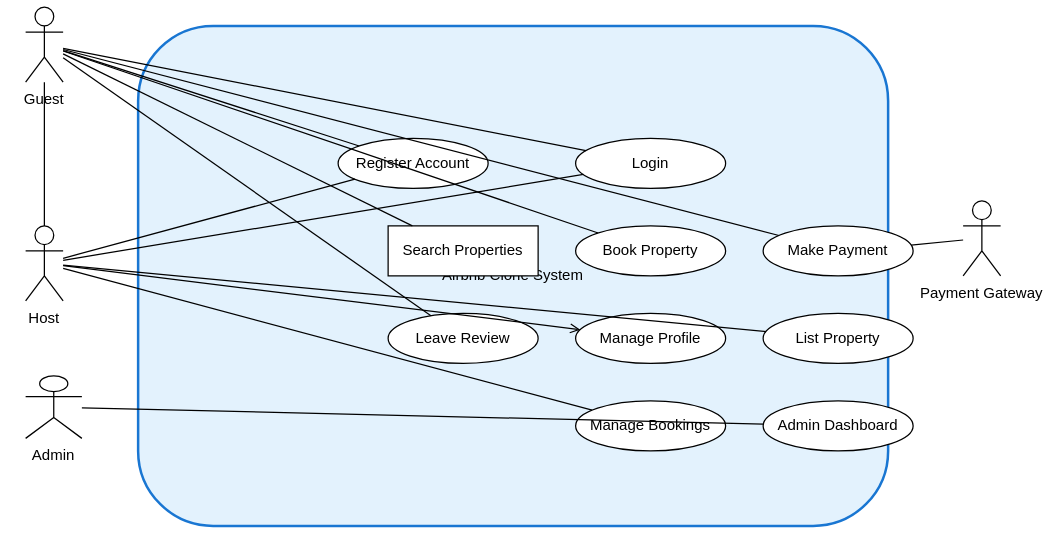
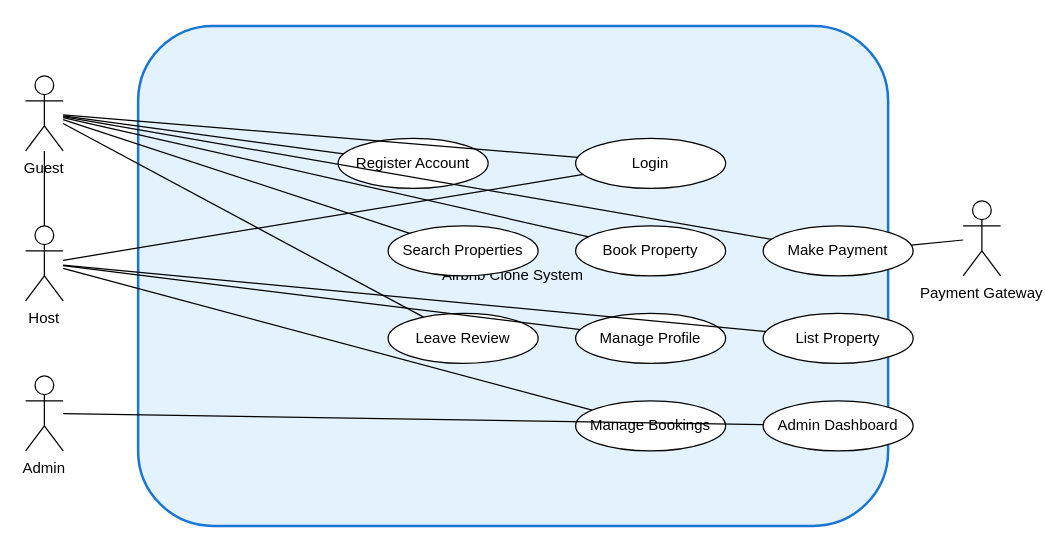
node "Guest": moved (44, 44) -> (44, 113)
edge "Register Account" -- "Host": removed
node "Search Properties": shape rectangle -> ellipse
edge "Host" -> "Manage Profile": arrowhead open -> none
node "Admin": size 56x63 -> 38x75
